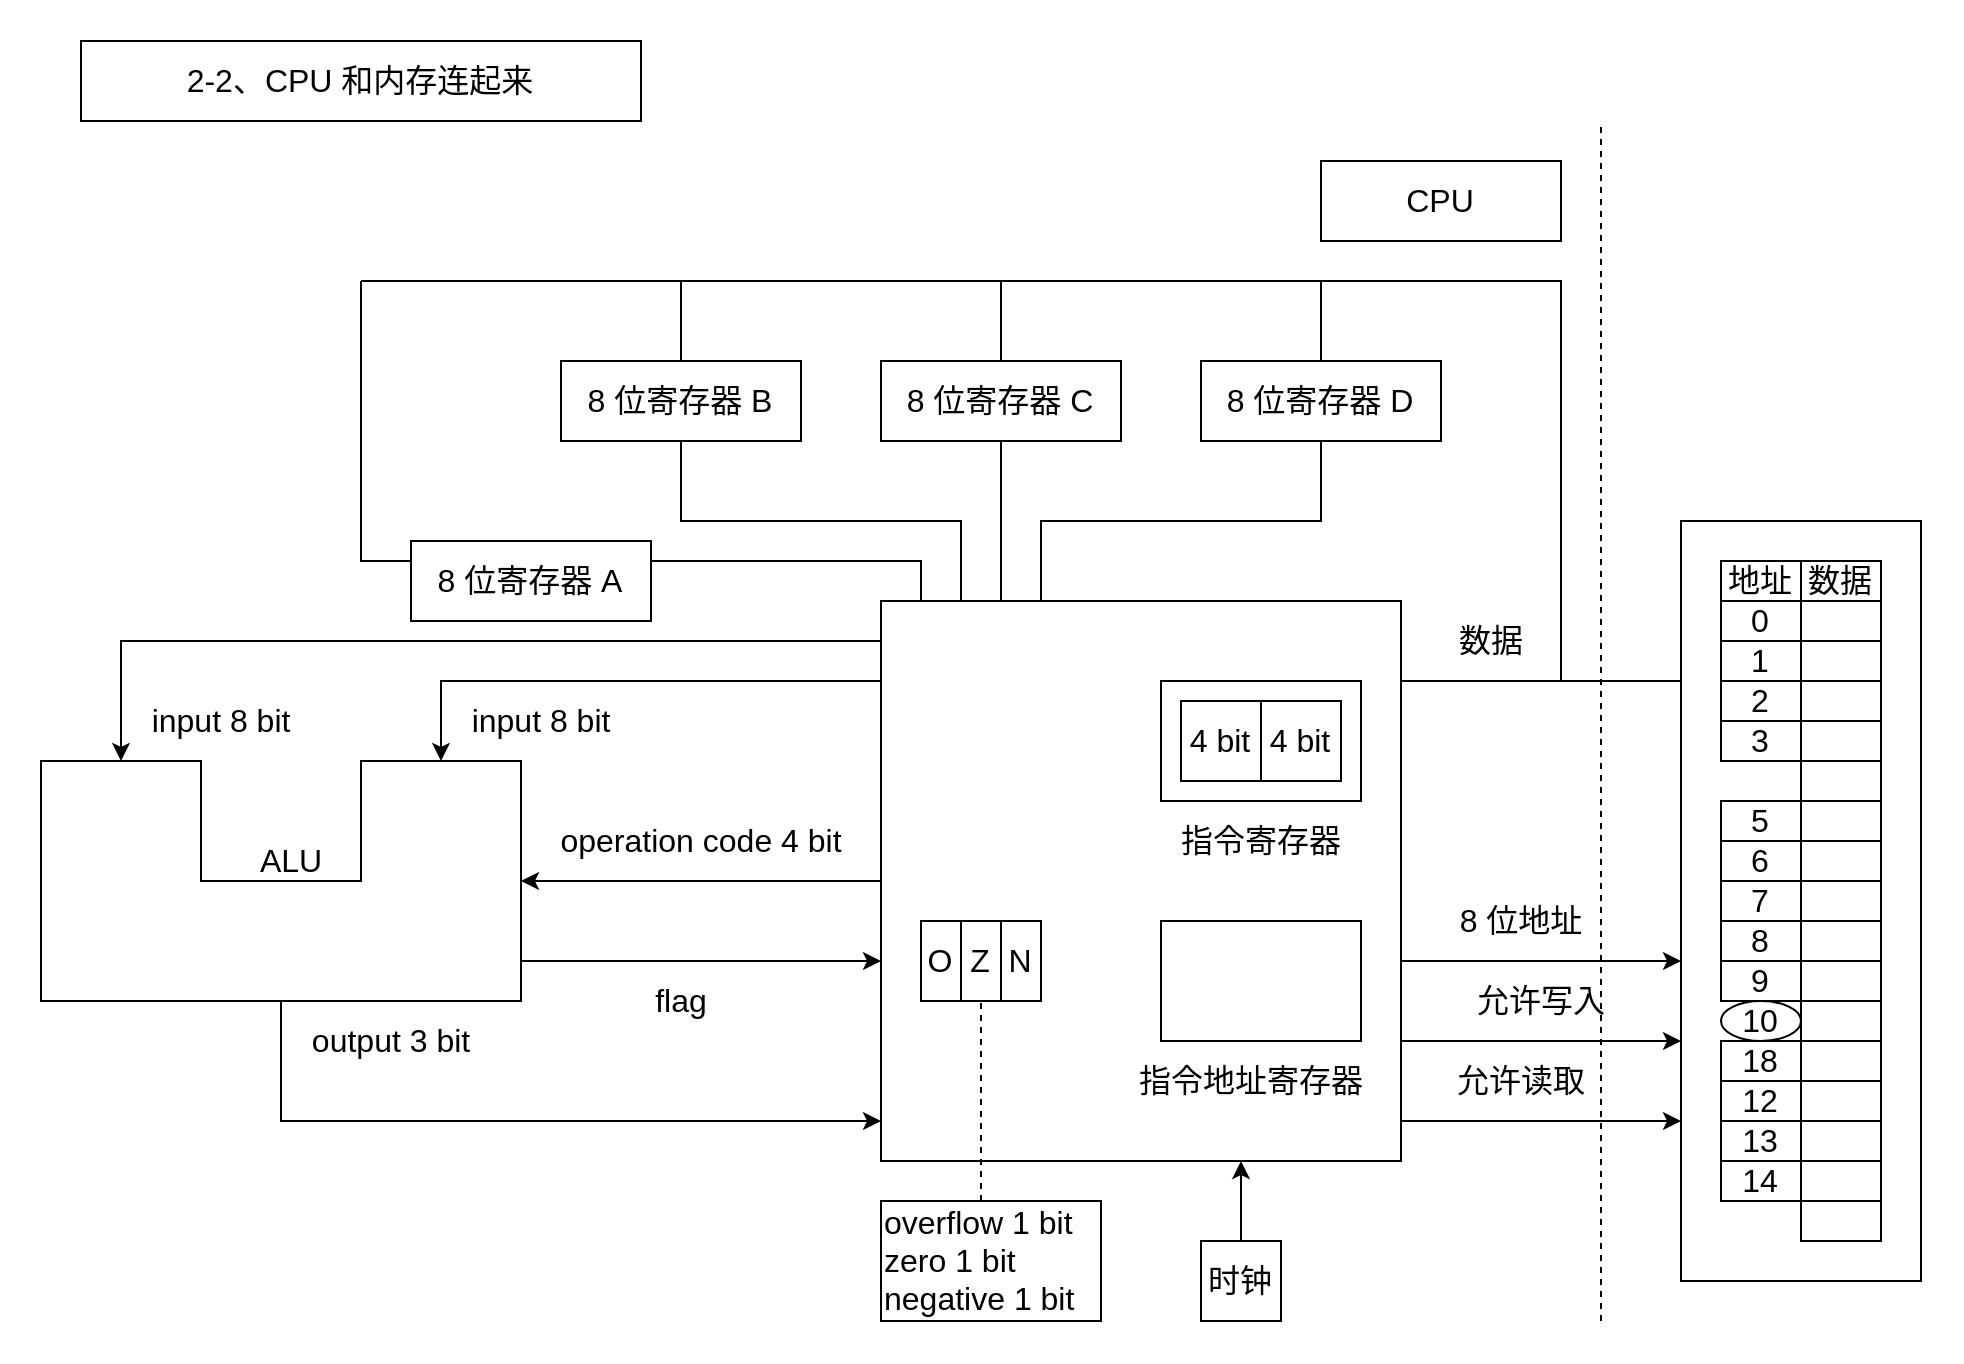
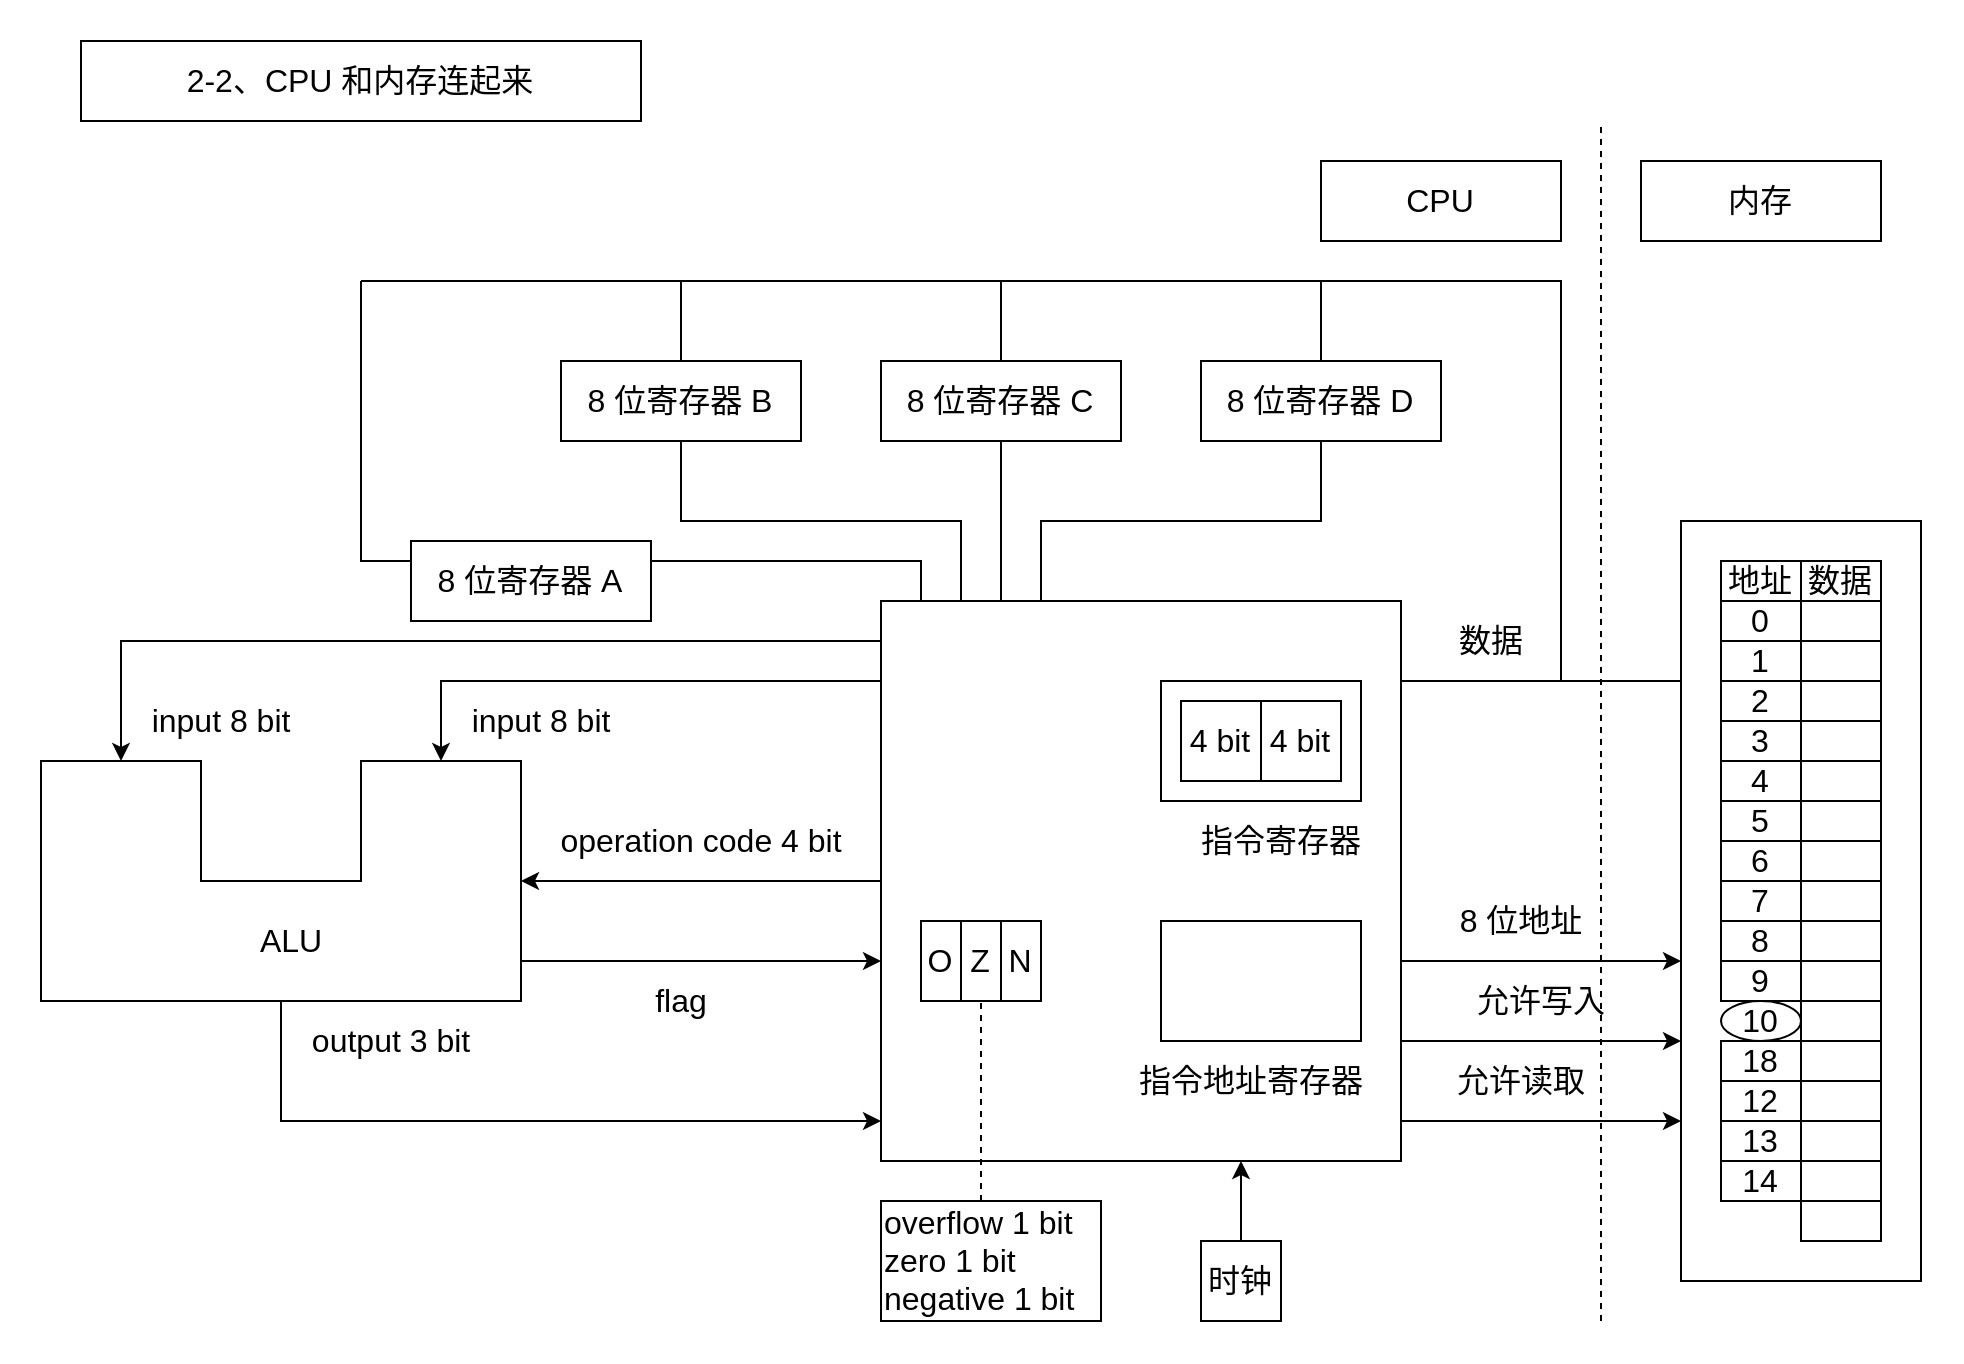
node "内存": added
node "4": added
node "指令寄存器": moved (1261, 841) -> (1281, 841)
node "ALU": moved (291, 861) -> (291, 941)
